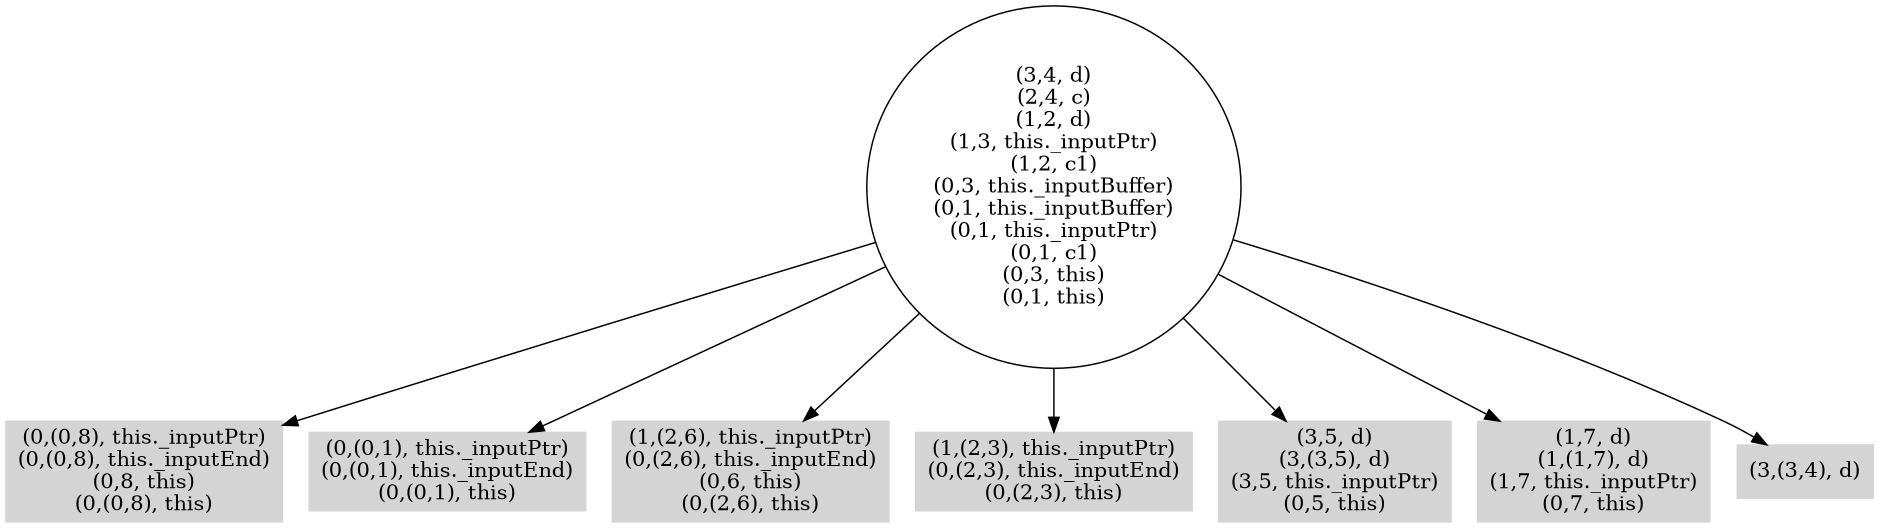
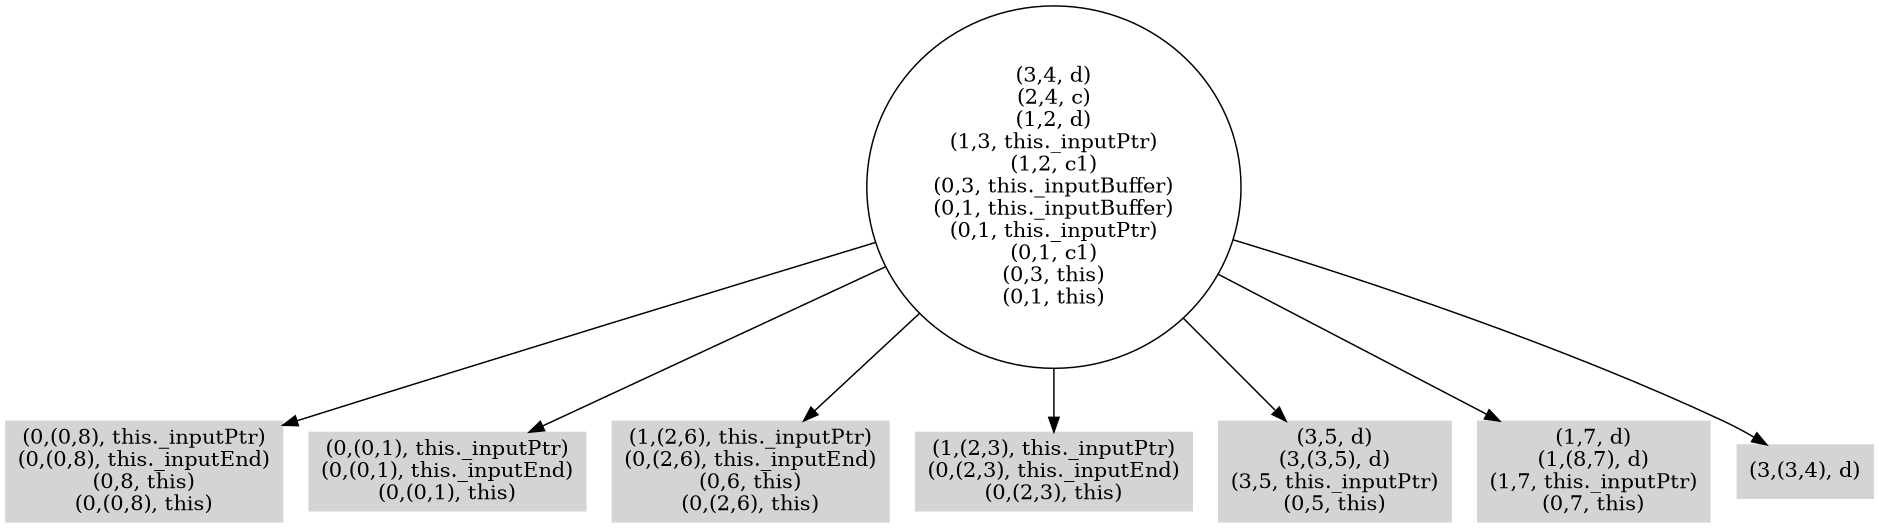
node "(1,7, d) (1,(1,7), d) (1,7, this._inputPtr) (0,7, this)": label "(1,7, d) (1,(1,7), d) (1,7, this._inputPtr) (0,7, this)" -> "(1,7, d) (1,(8,7), d) (1,7, this._inputPtr) (0,7, this)"
